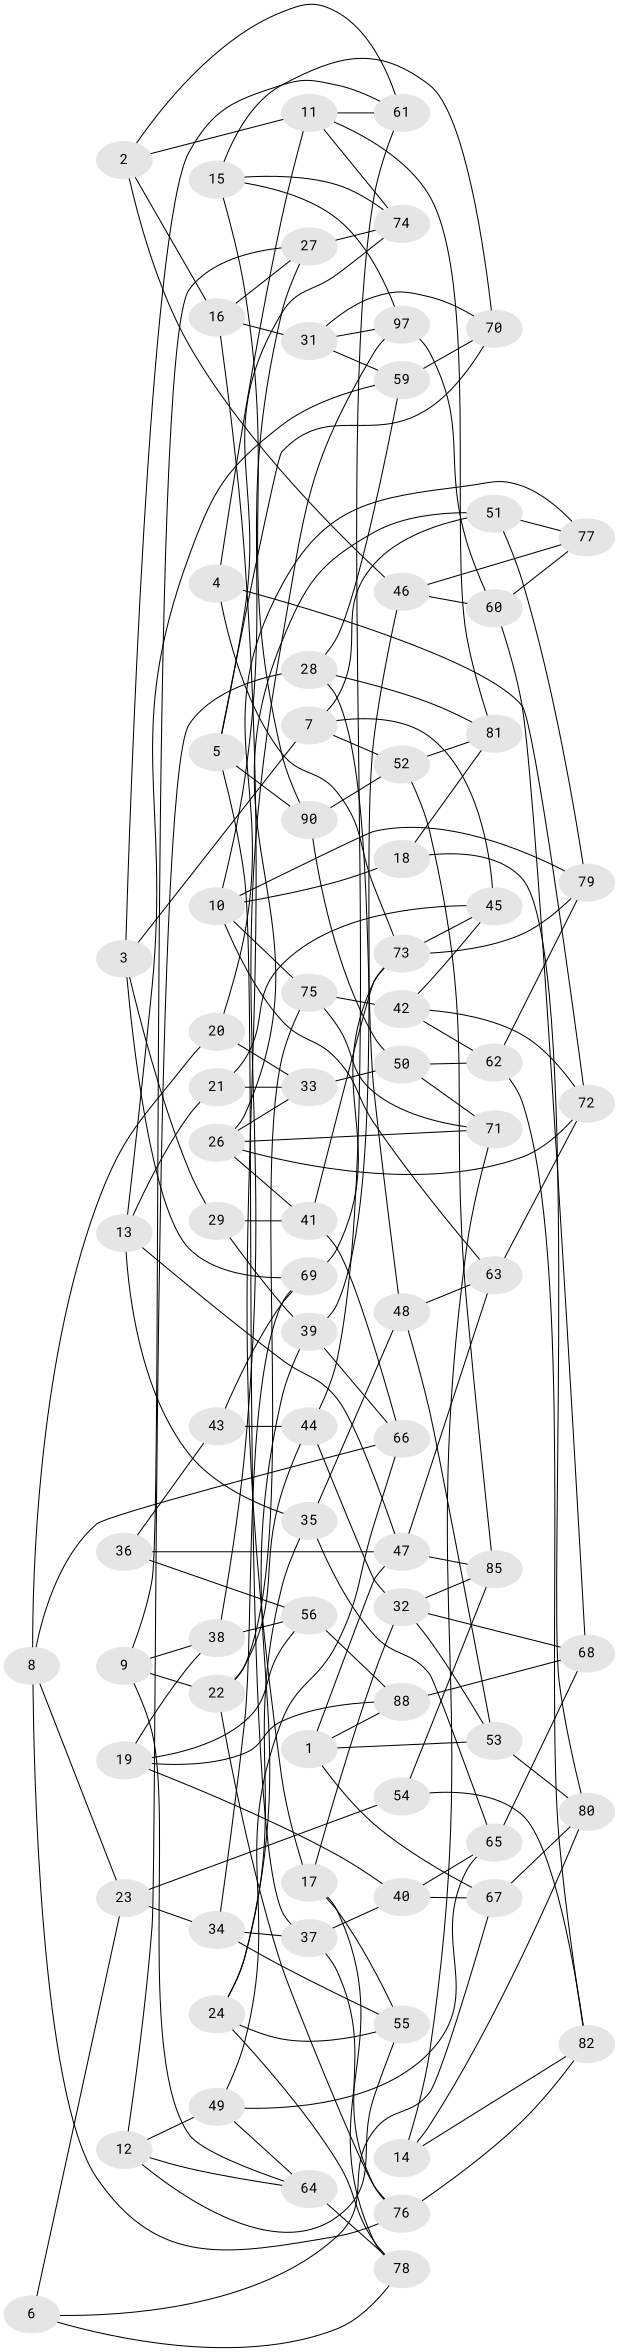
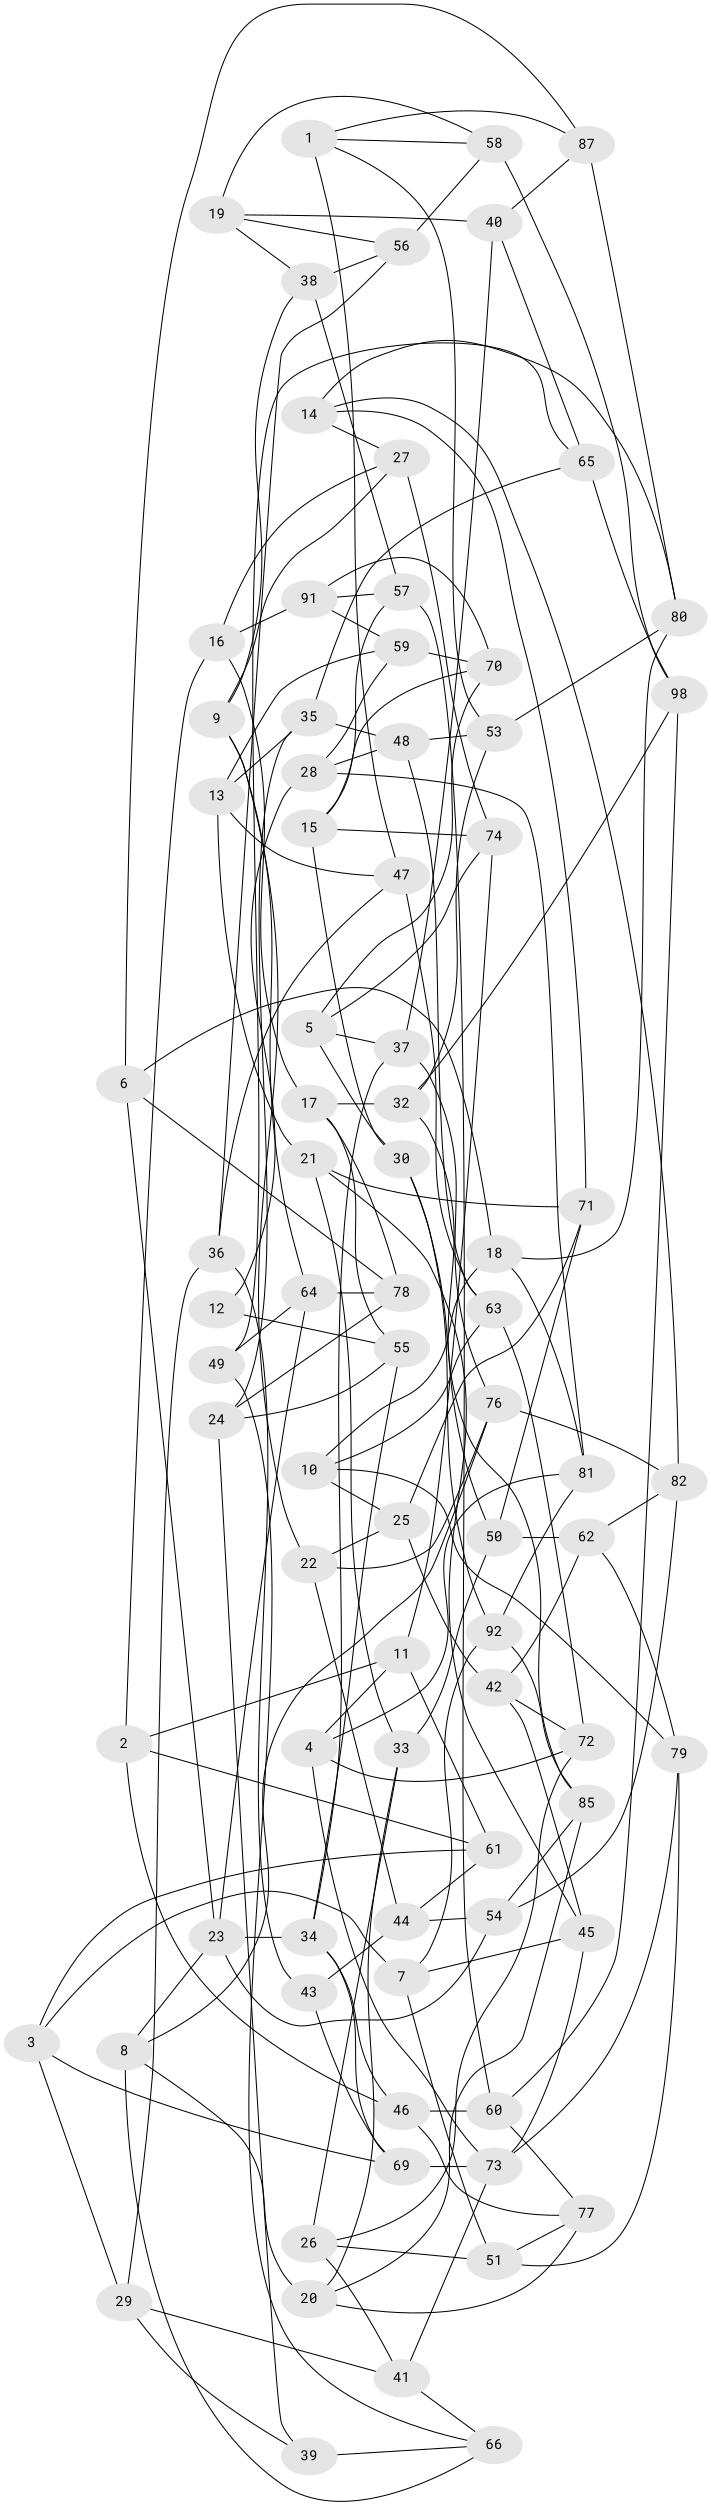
node "97": label "97" -> "57"
node "31": label "31" -> "91"
edge "11" -- "81": now "4" -- "81"
edge "27" -- "10": now "27" -- "14"
node "52": label "52" -> "92"
node "90": label "90" -> "30"
edge "46" -- "39": now "46" -- "34"
node "75": label "75" -> "25"
edge "6" -- "18": added
edge "71" -- "26": now "71" -- "21"
edge "44" -- "32": now "44" -- "54"
edge "47" -- "85": now "20" -- "85"
node "68": label "68" -> "98"
node "88": label "88" -> "58"
edge "36" -- "29": added
node "67": label "67" -> "87"
edge "49" -- "12": removed
edge "12" -- "64": now "23" -- "64"
